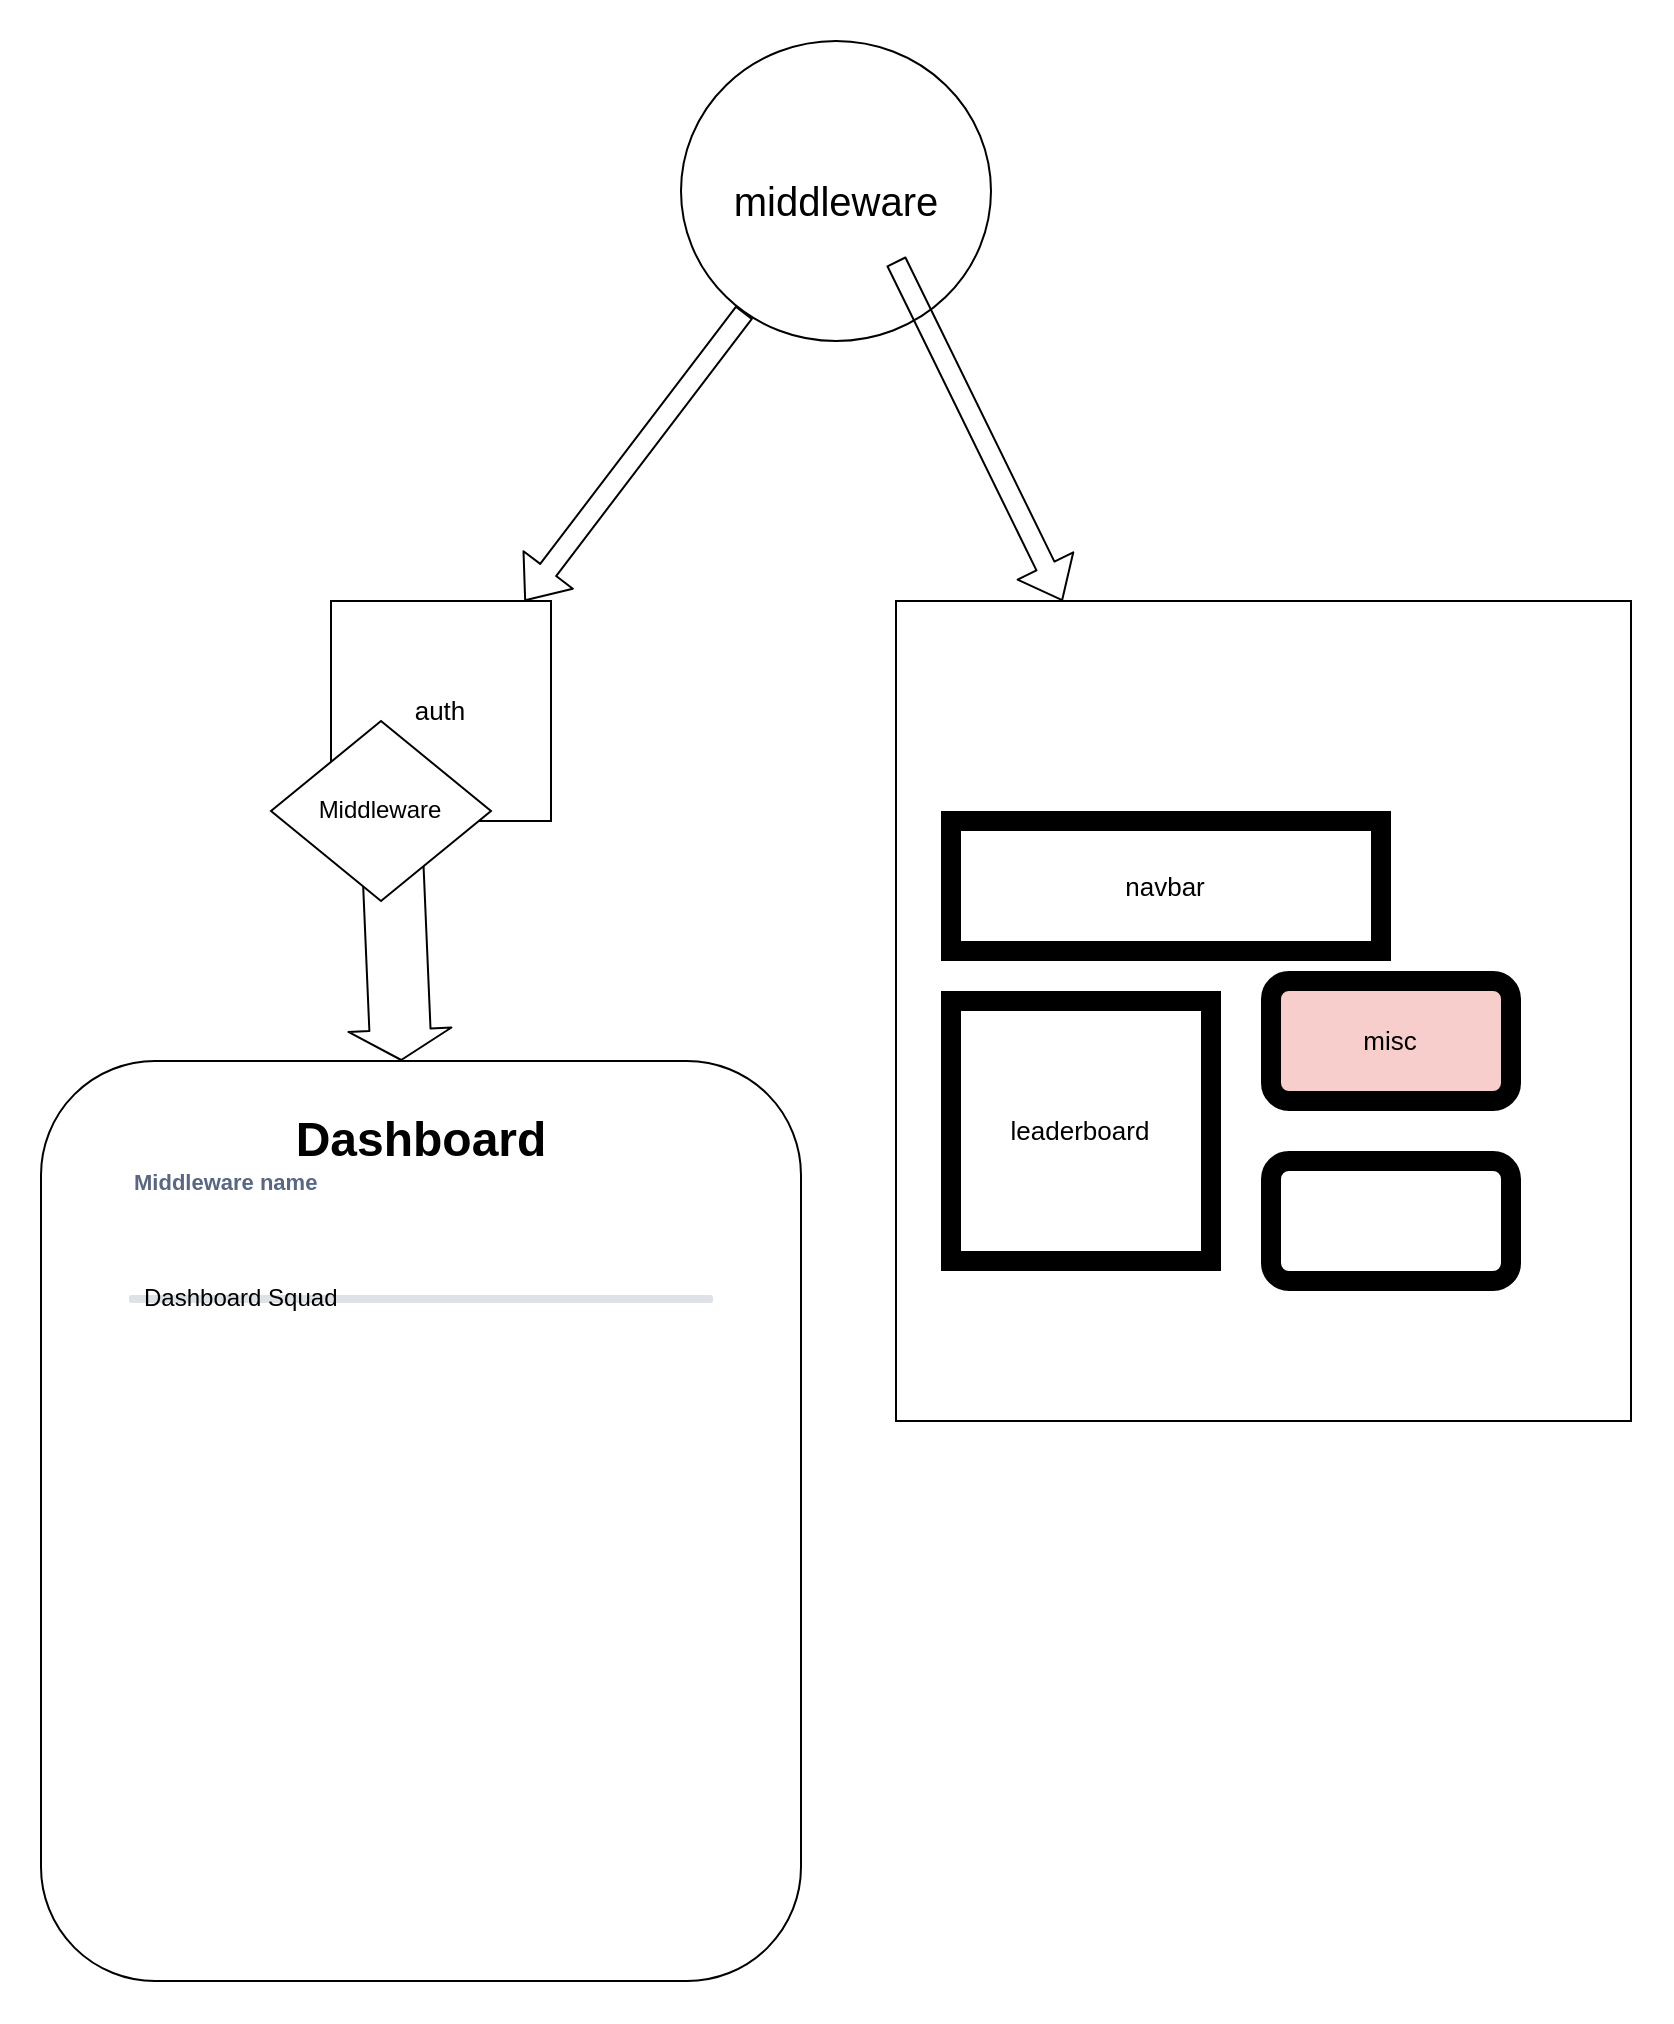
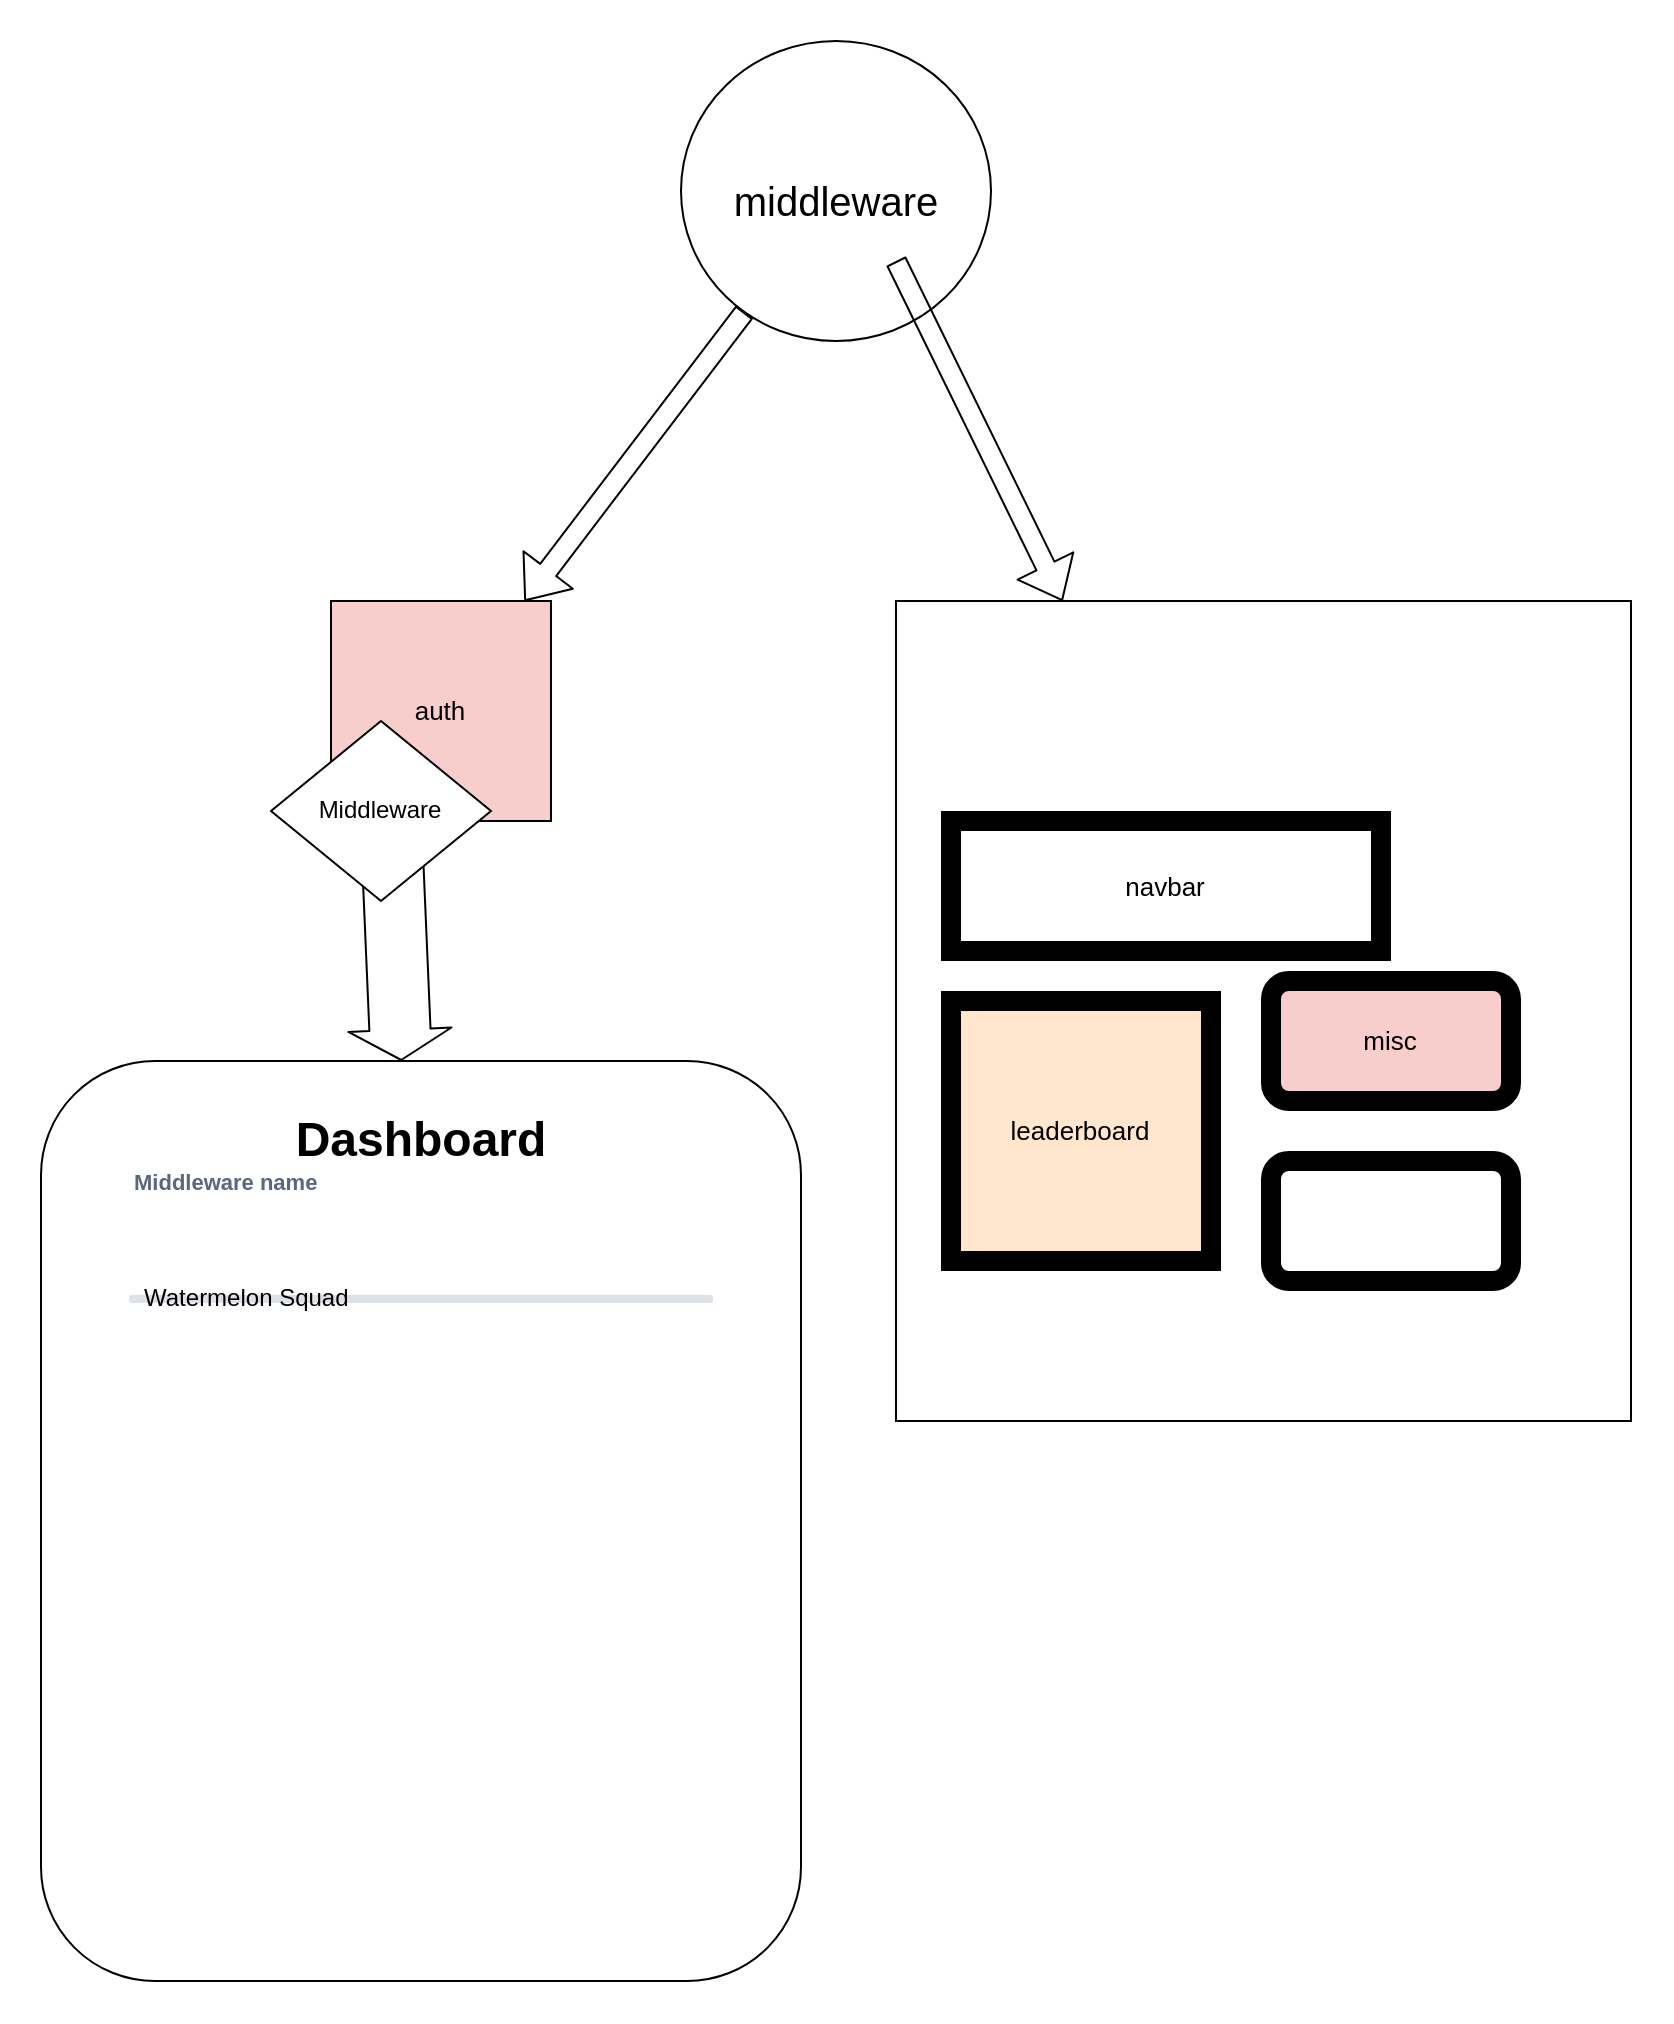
node "auth": fillcolor #ffffff -> #f8cecc
node "leaderboard": fillcolor #ffffff -> #ffe6cc
node "Dashboard Squad": label "Dashboard Squad" -> "Watermelon Squad"
